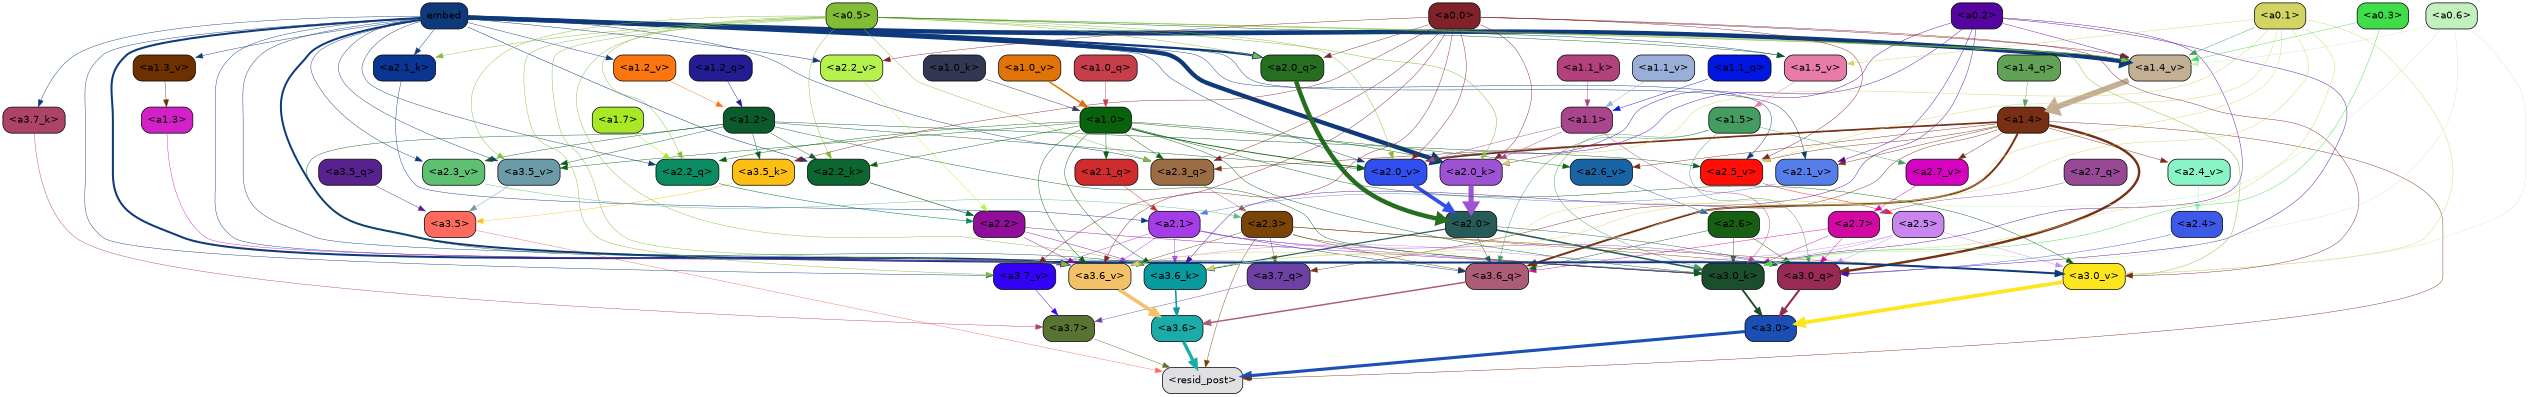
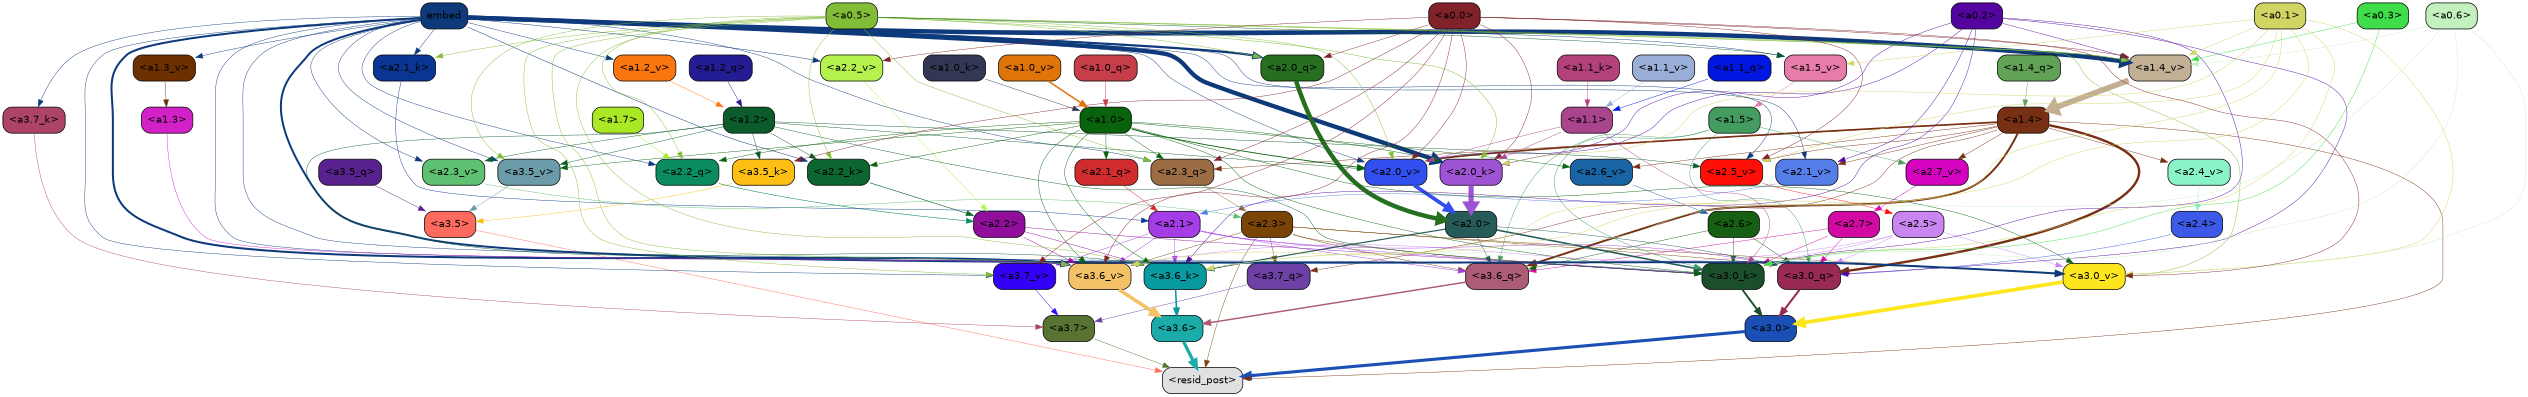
edge "<a0.1>" -> "<a1.4_v>": color #449c60 -> #d2d563
node "<a2.7_q>": removed
edge "<a2.1>" -> "<a3.6_q>": color #0e3a7c -> #a43de6
